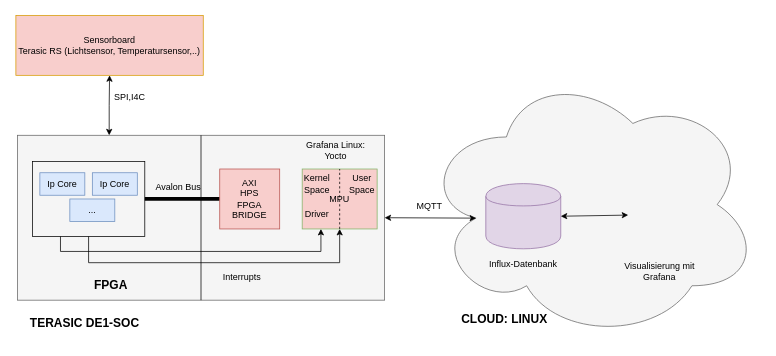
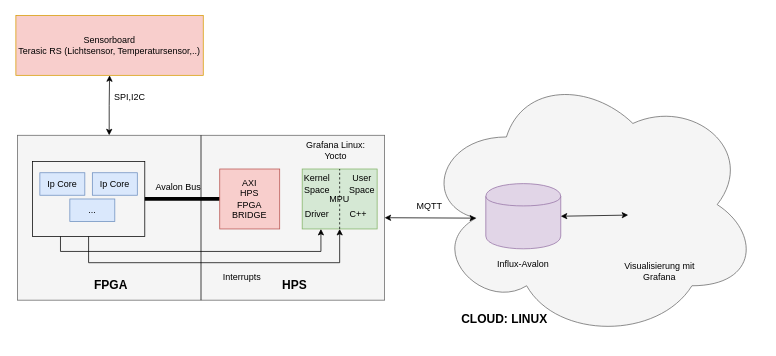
node "SPI,I4C": label "SPI,I4C" -> "SPI,I2C"
node "MPU": fillcolor #f8cecc -> #d5e8d4
node "C++": added
node "Influx-Datenbank": label "Influx-Datenbank" -> "Influx-Avalon"
node "HPS": added
node "TERASIC DE1-SOC": removed
